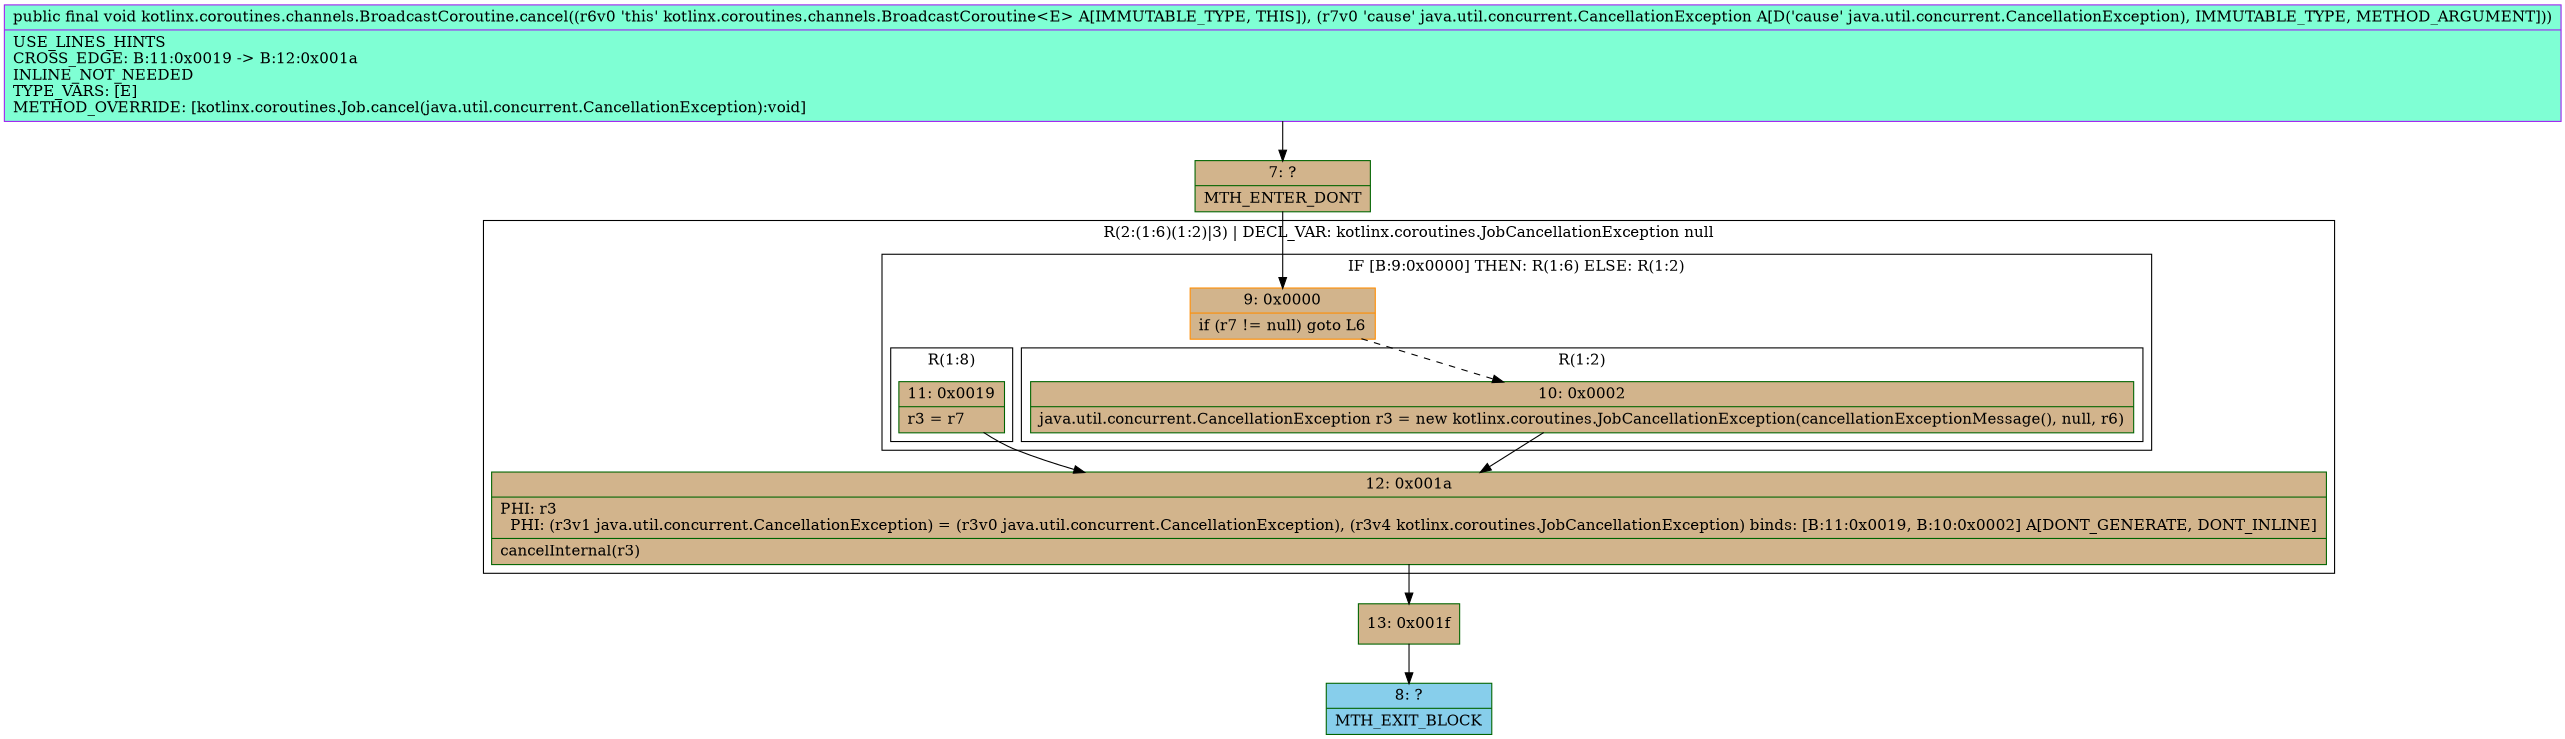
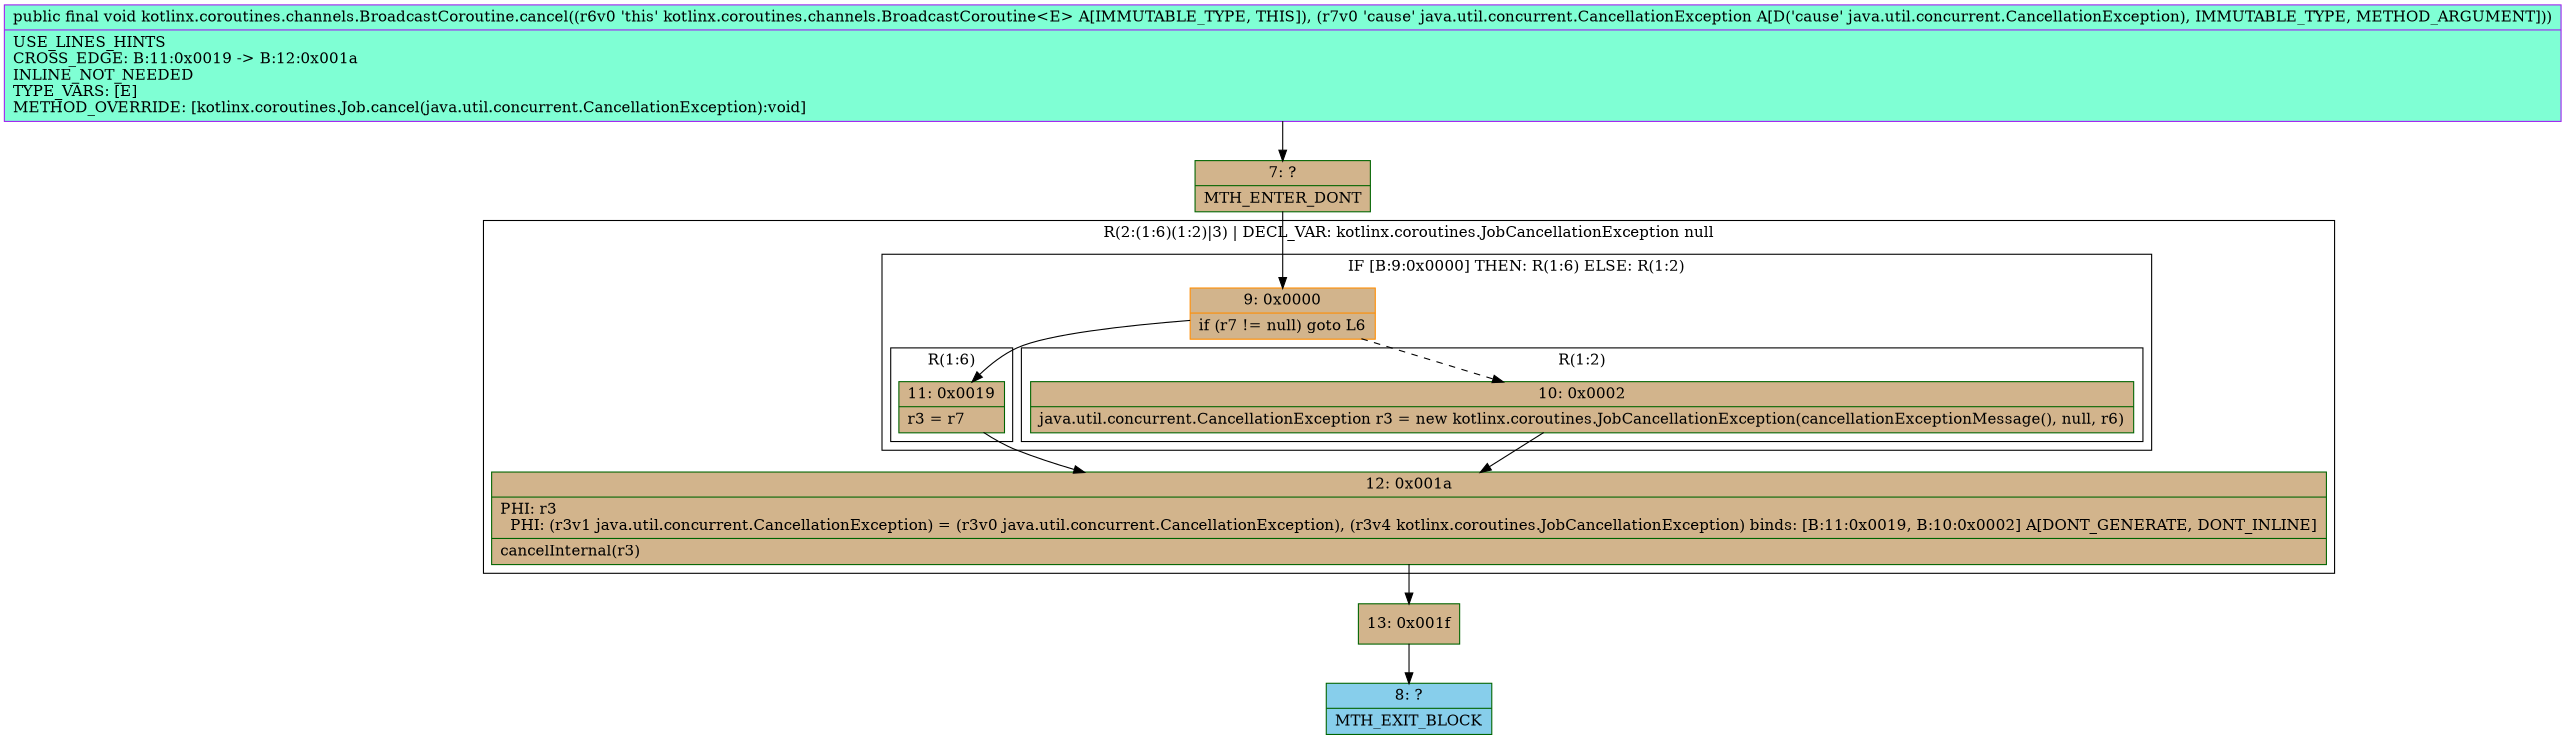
edge "9: 0x0000" -> "11: 0x0019": added
cluster "R(1:8)": label "R(1:8)" -> "R(1:6)"
